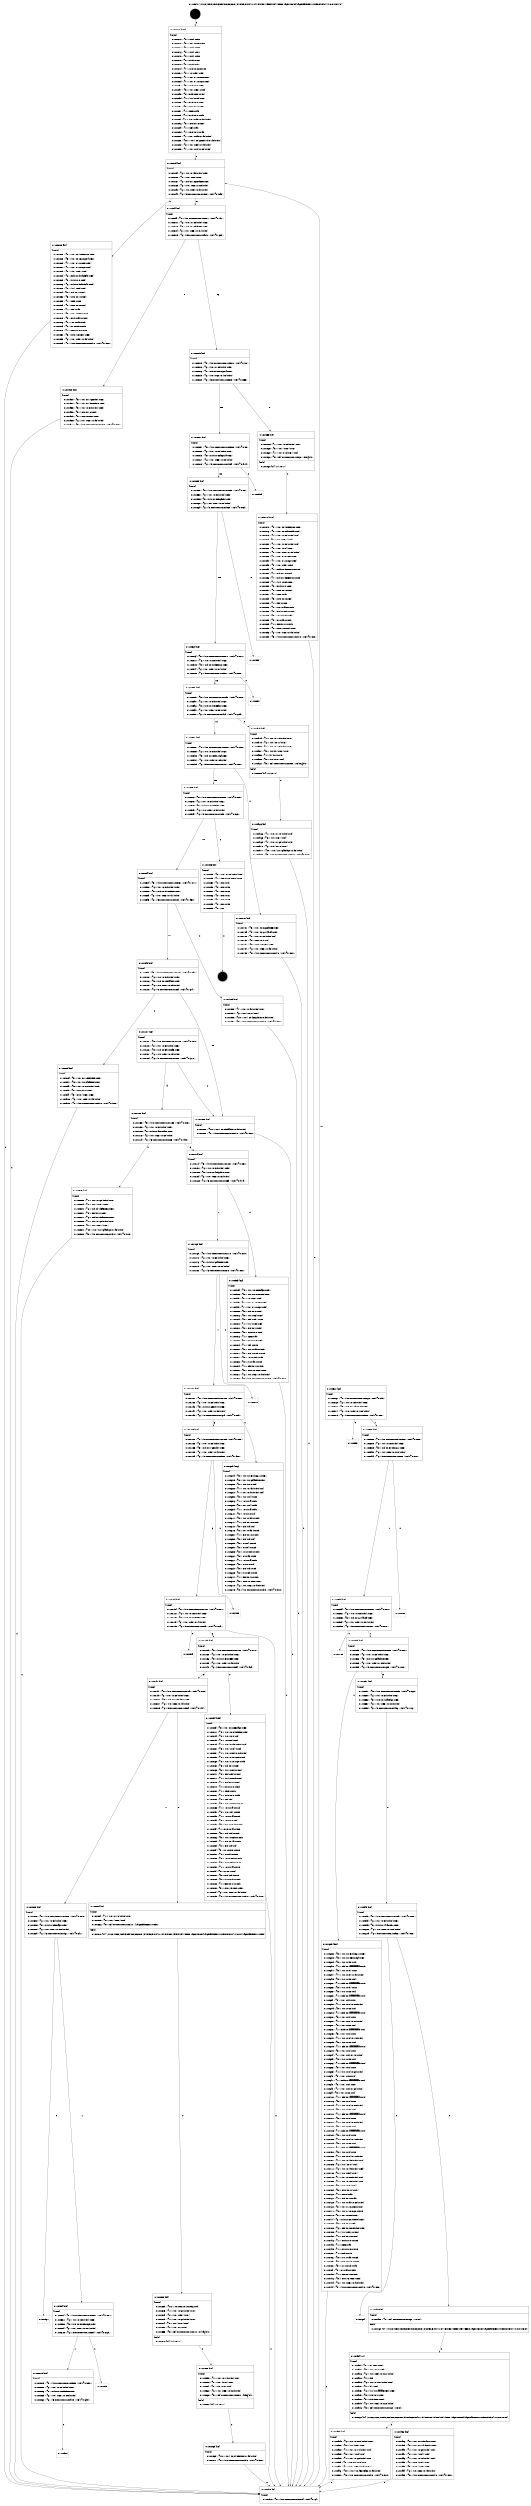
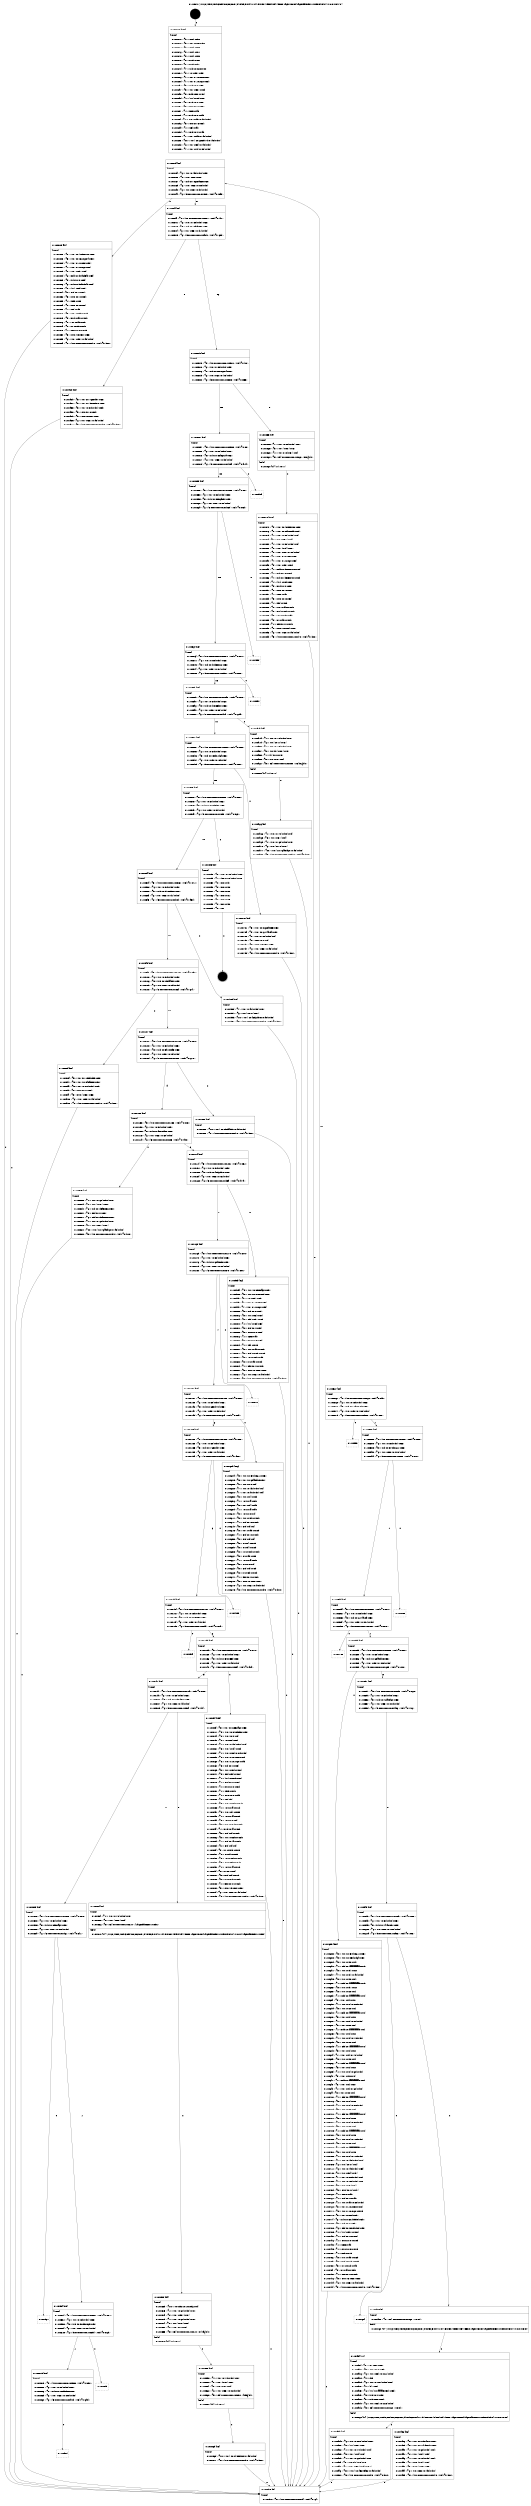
edge "0x401270 [111]" -> "0x4012df [32]": removed, label "1"
edge "0x4013fb [28]" -> "0x4018e0 [15]": now "0x4013fb [28]" -> "0x401417 [28]"
edge "0x4014bf [28]" -> "0x401d7c [5]": now "0x401619 [106]" -> "0x401d7c [5]"
